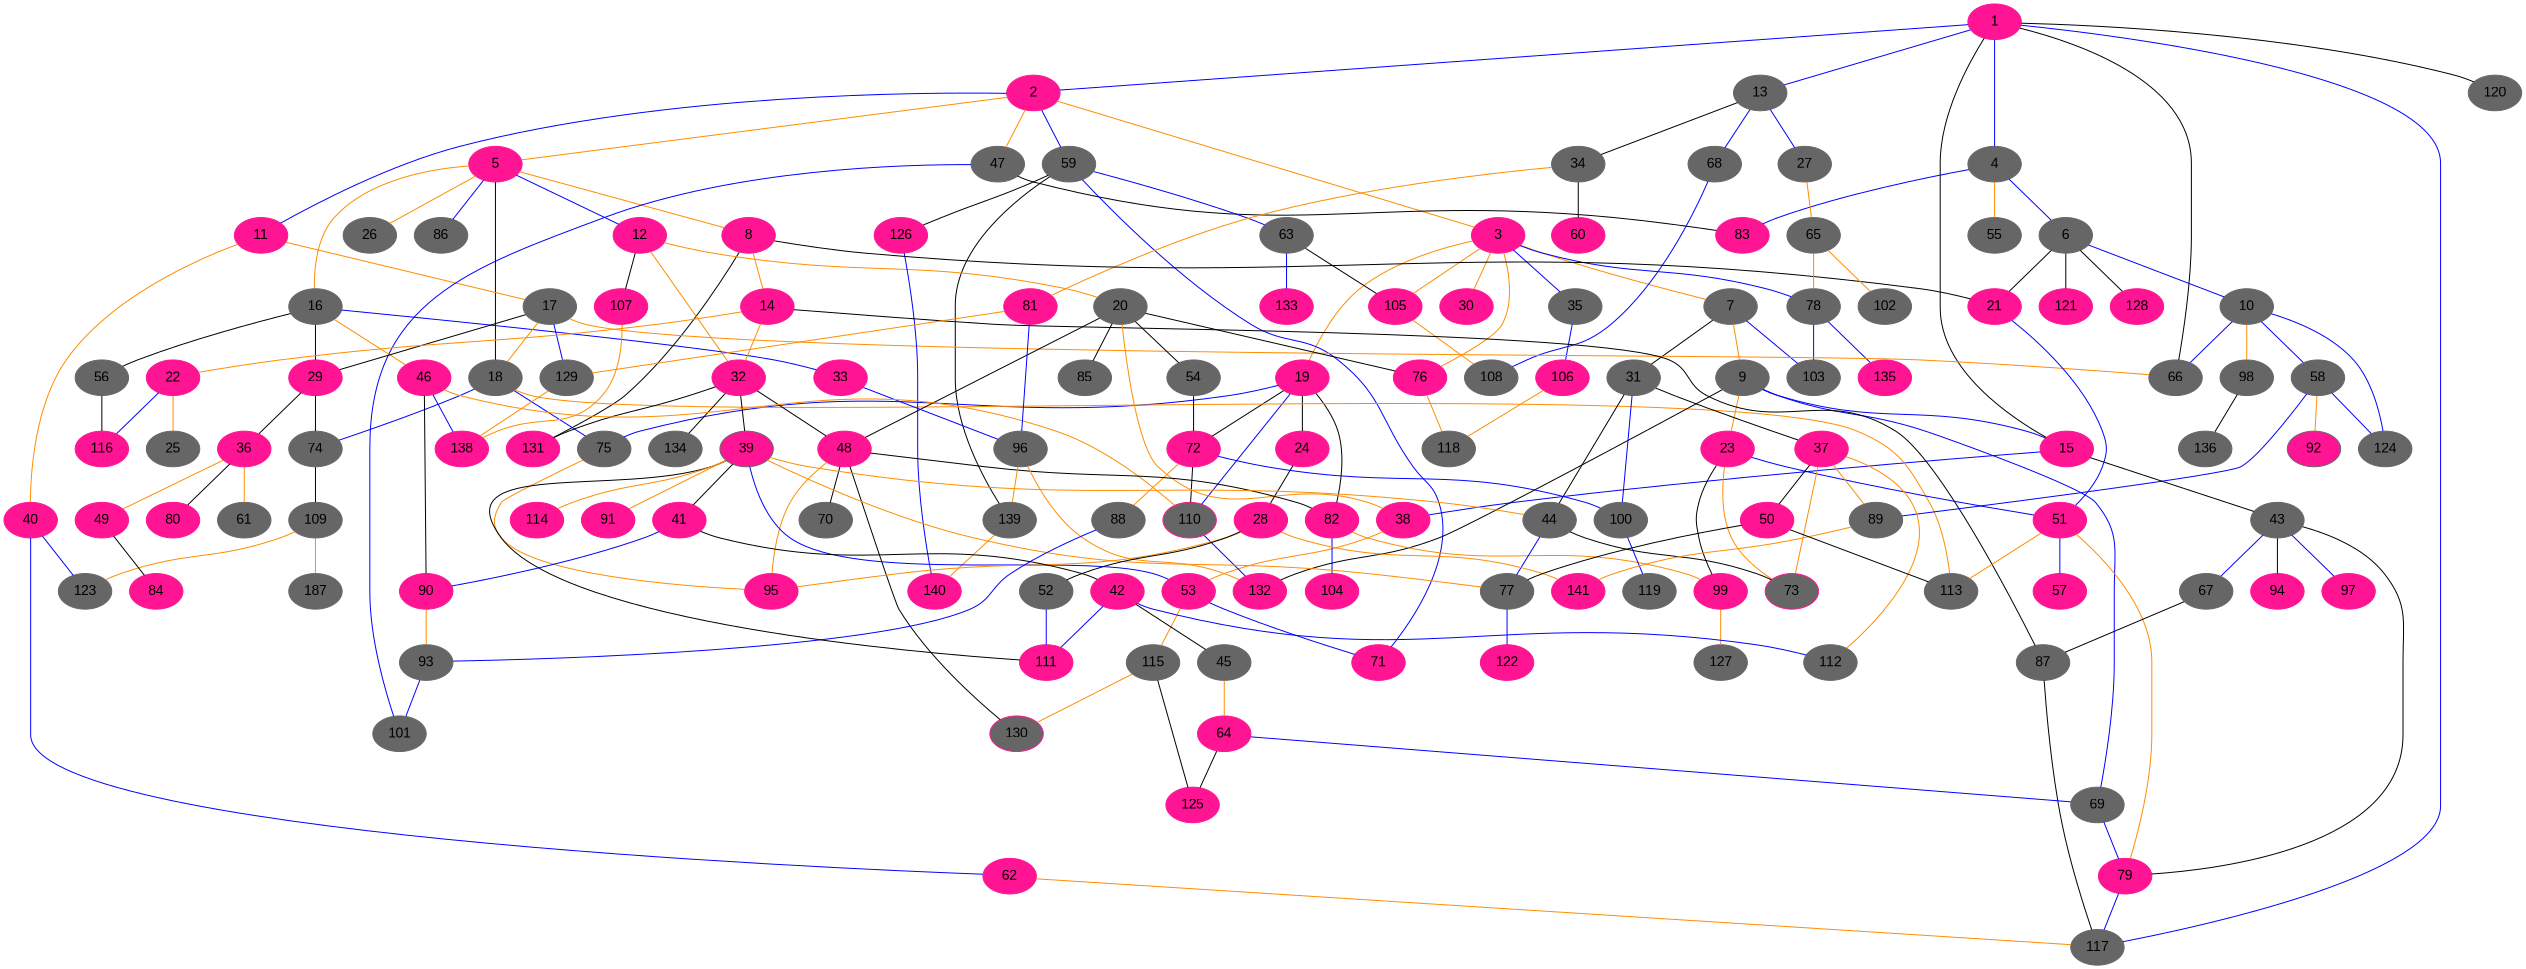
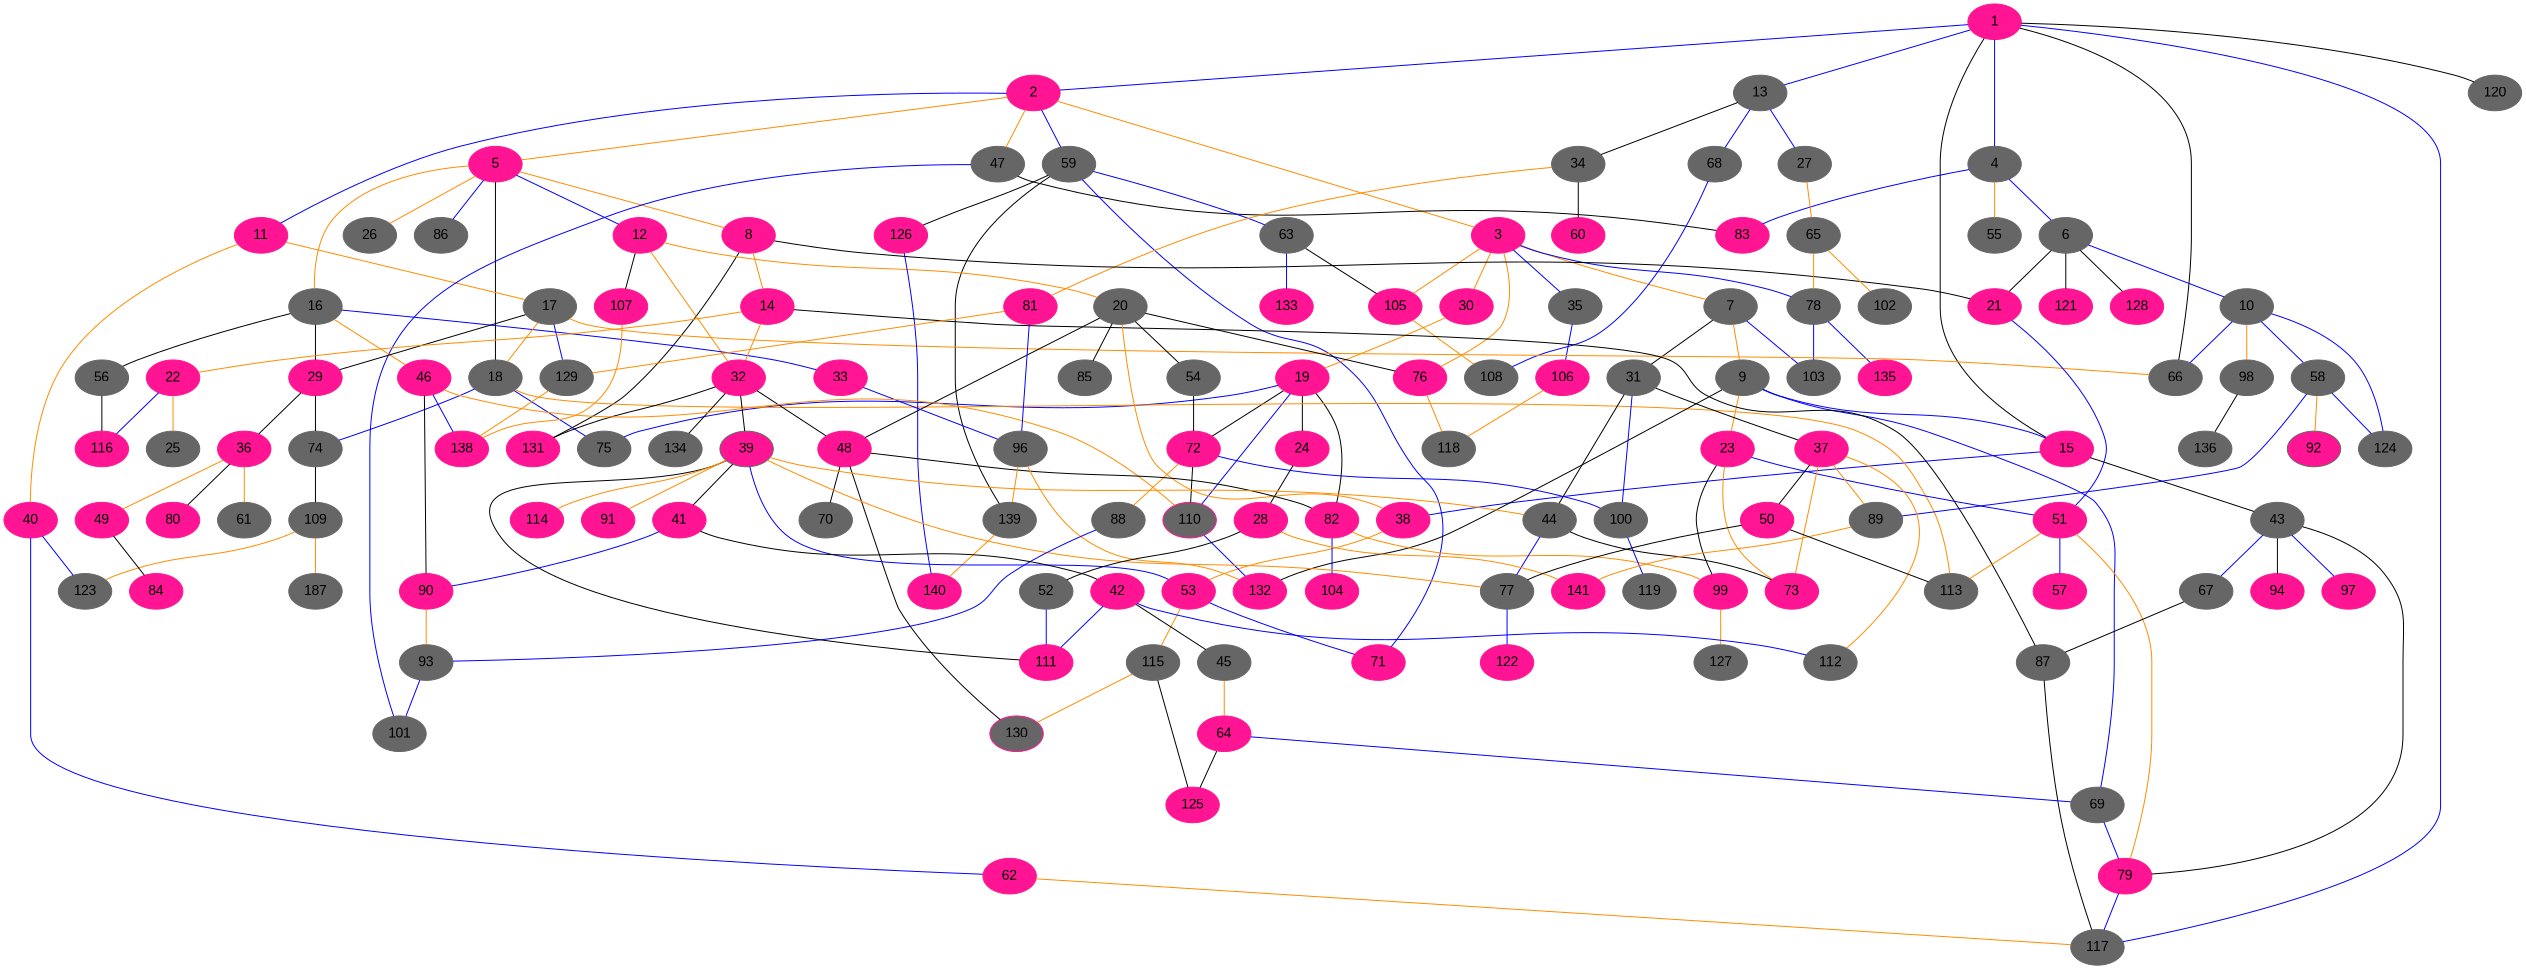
edge "3" -- "19": now "30" -- "19"
node "95": removed
node "73": fillcolor gray40 -> deeppink
